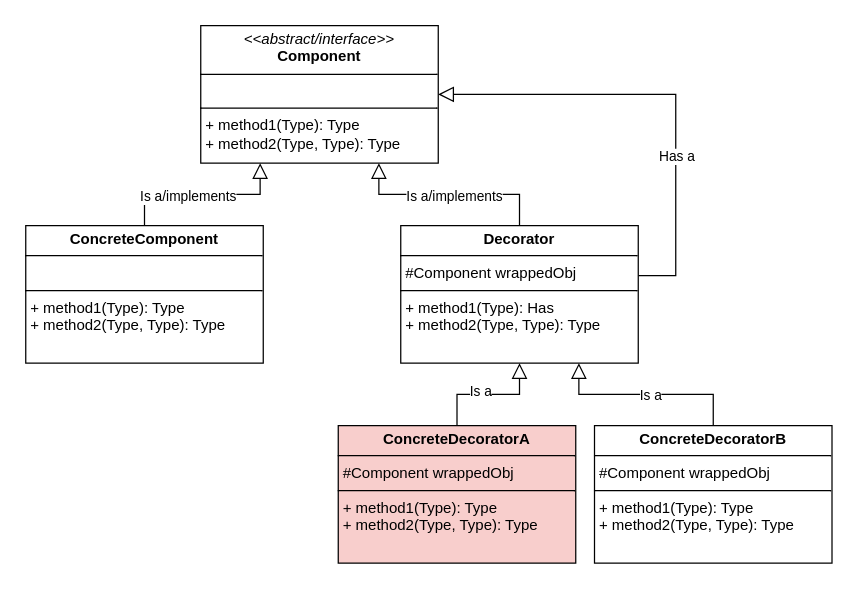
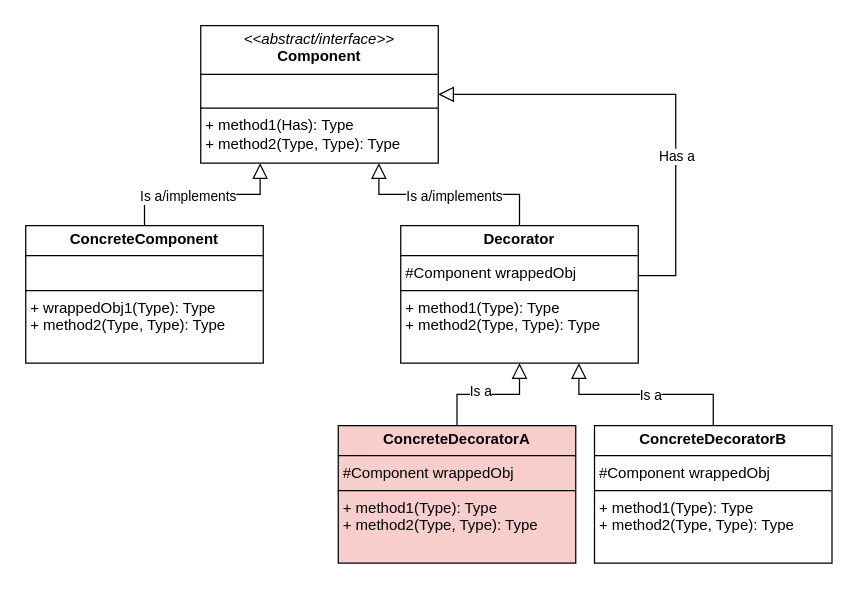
node "<<abstract/interface>> Component + method1(Type): Type + method2(Type, Type): Type": label "<<abstract/interface>> Component + method1(Type): Type + method2(Type, Type): Type" -> "<<abstract/interface>> Component + method1(Has): Type + method2(Type, Type): Type"
node "ConcreteComponent + method1(Type): Type + method2(Type, Type): Type": label "ConcreteComponent + method1(Type): Type + method2(Type, Type): Type" -> "ConcreteComponent + wrappedObj1(Type): Type + method2(Type, Type): Type"
node "Decorator #Component wrappedObj + method1(Type): Has + method2(Type, Type): Type": label "Decorator #Component wrappedObj + method1(Type): Has + method2(Type, Type): Type" -> "Decorator #Component wrappedObj + method1(Type): Type + method2(Type, Type): Type"
